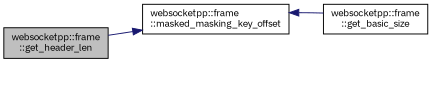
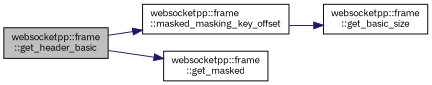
edge "websocketpp::frame ::get_basic_size" -> "websocketpp::frame ::masked_masking_key_offset": reversed
node "websocketpp::frame ::get_header_len": label "websocketpp::frame ::get_header_len" -> "websocketpp::frame ::get_header_basic"
node "websocketpp::frame ::get_masked": added
